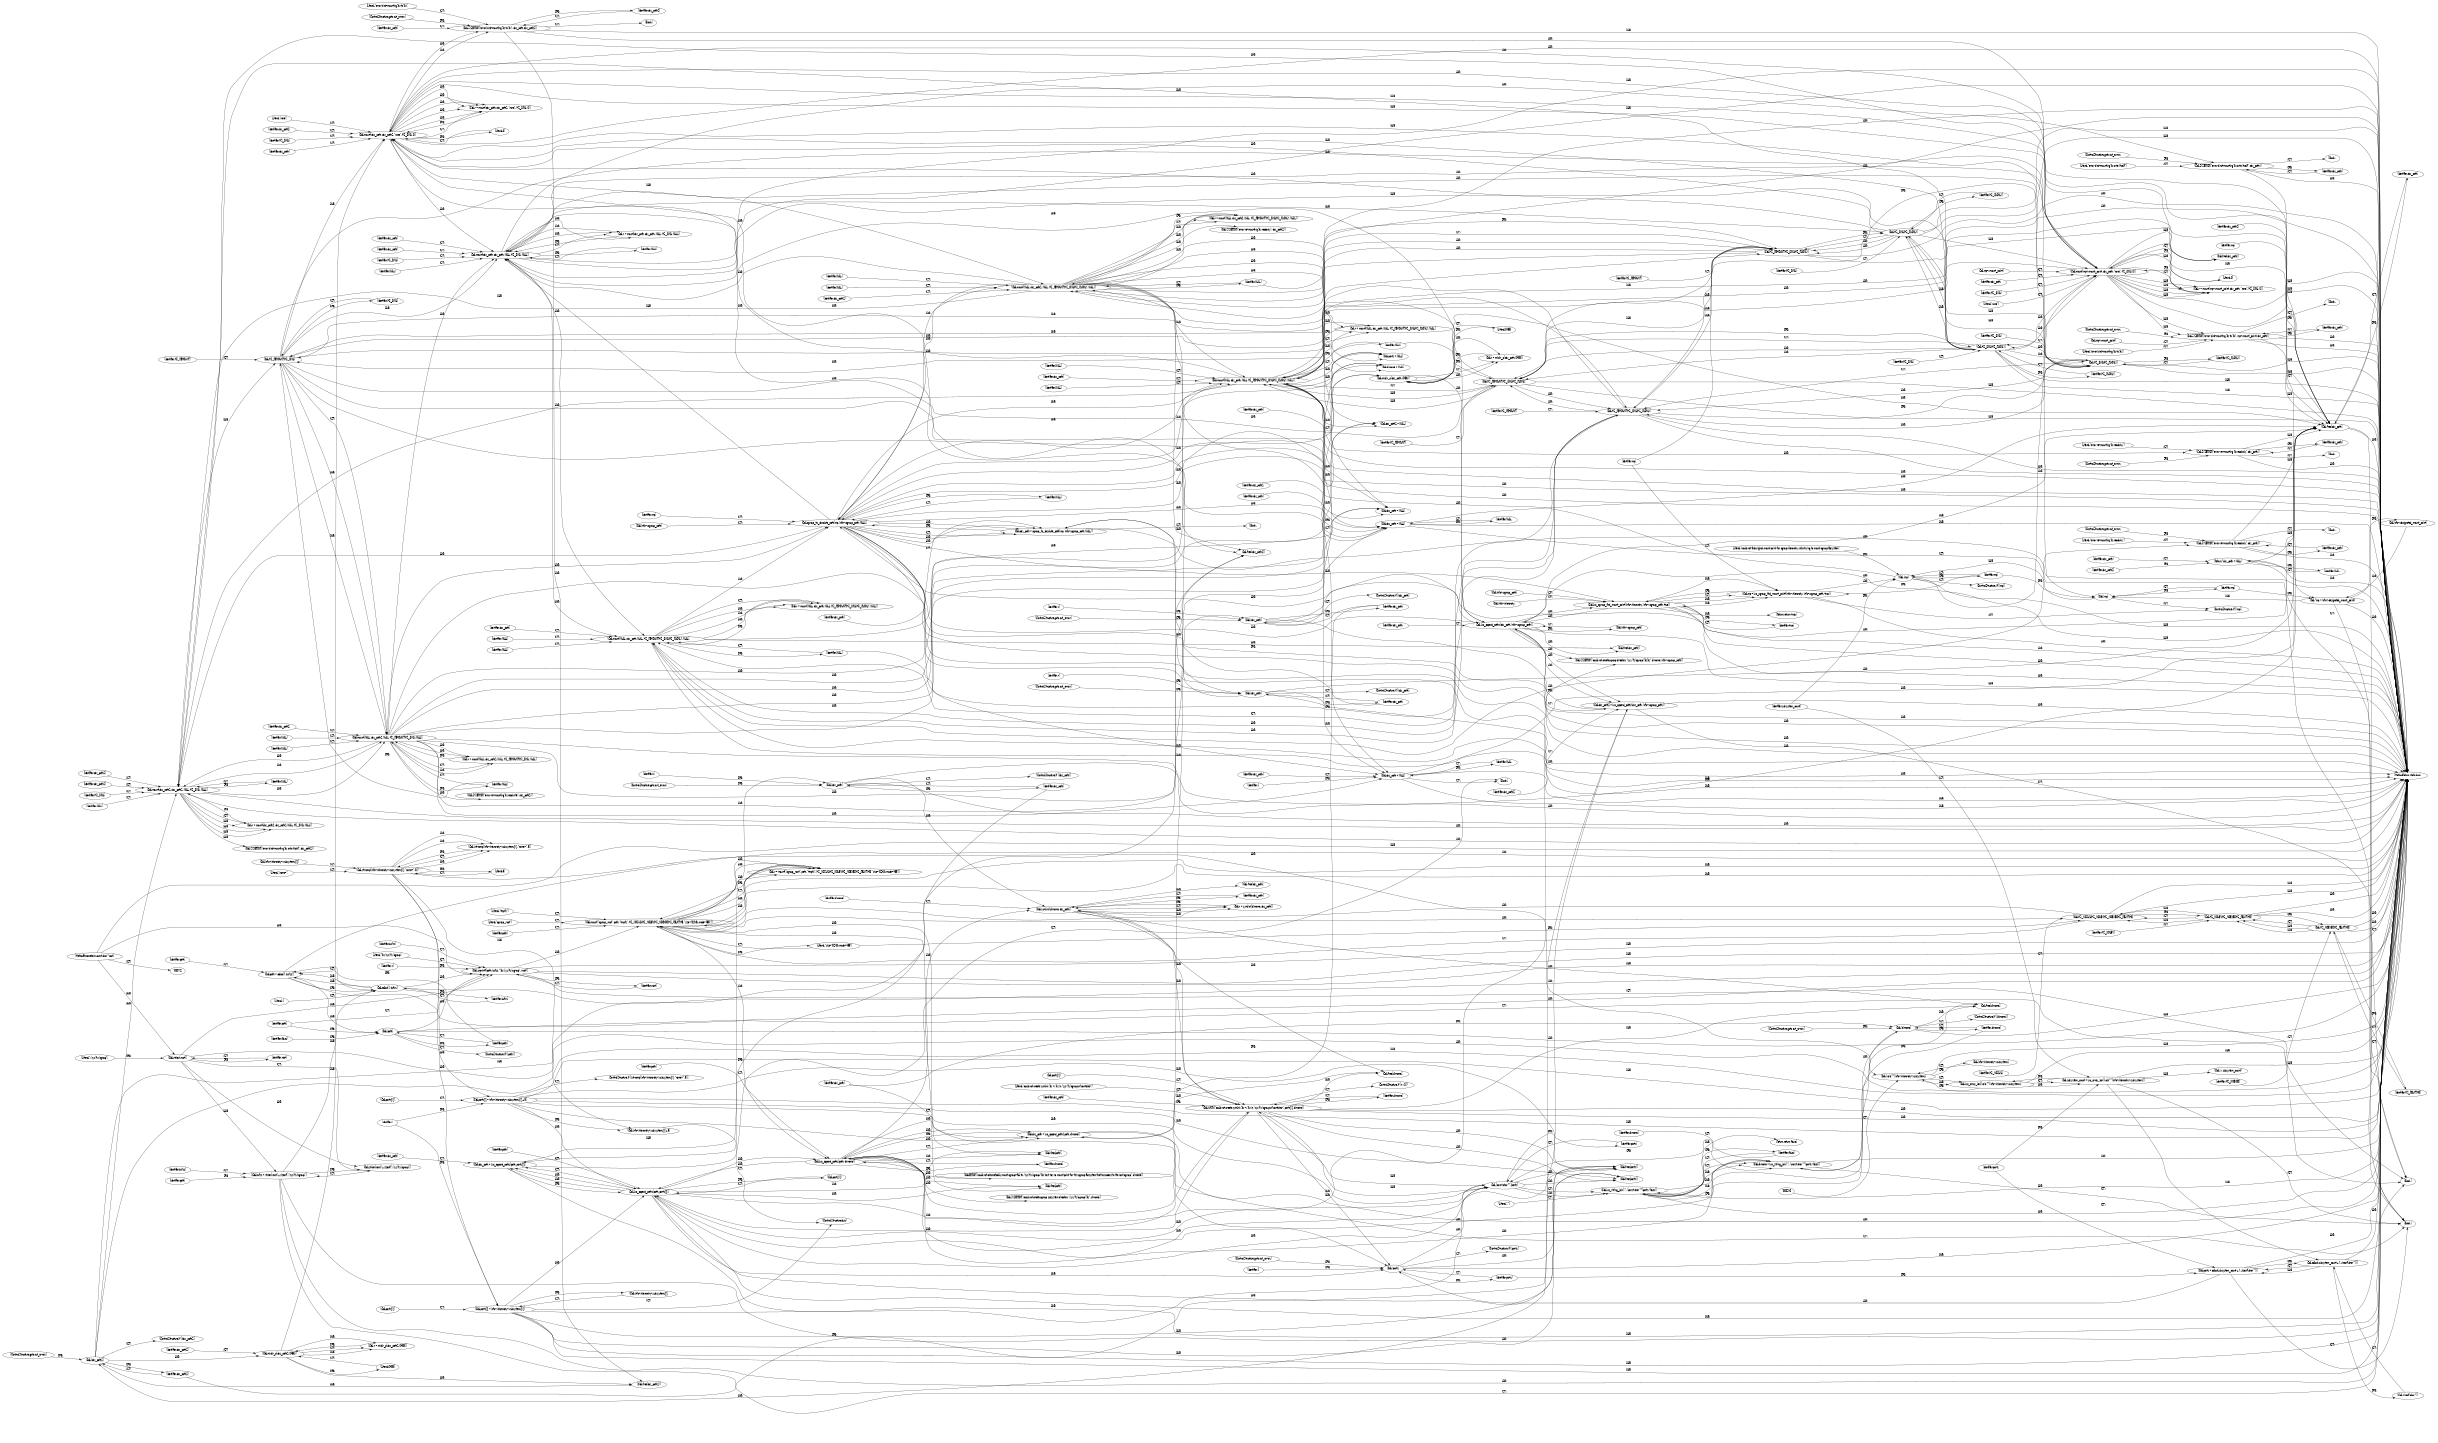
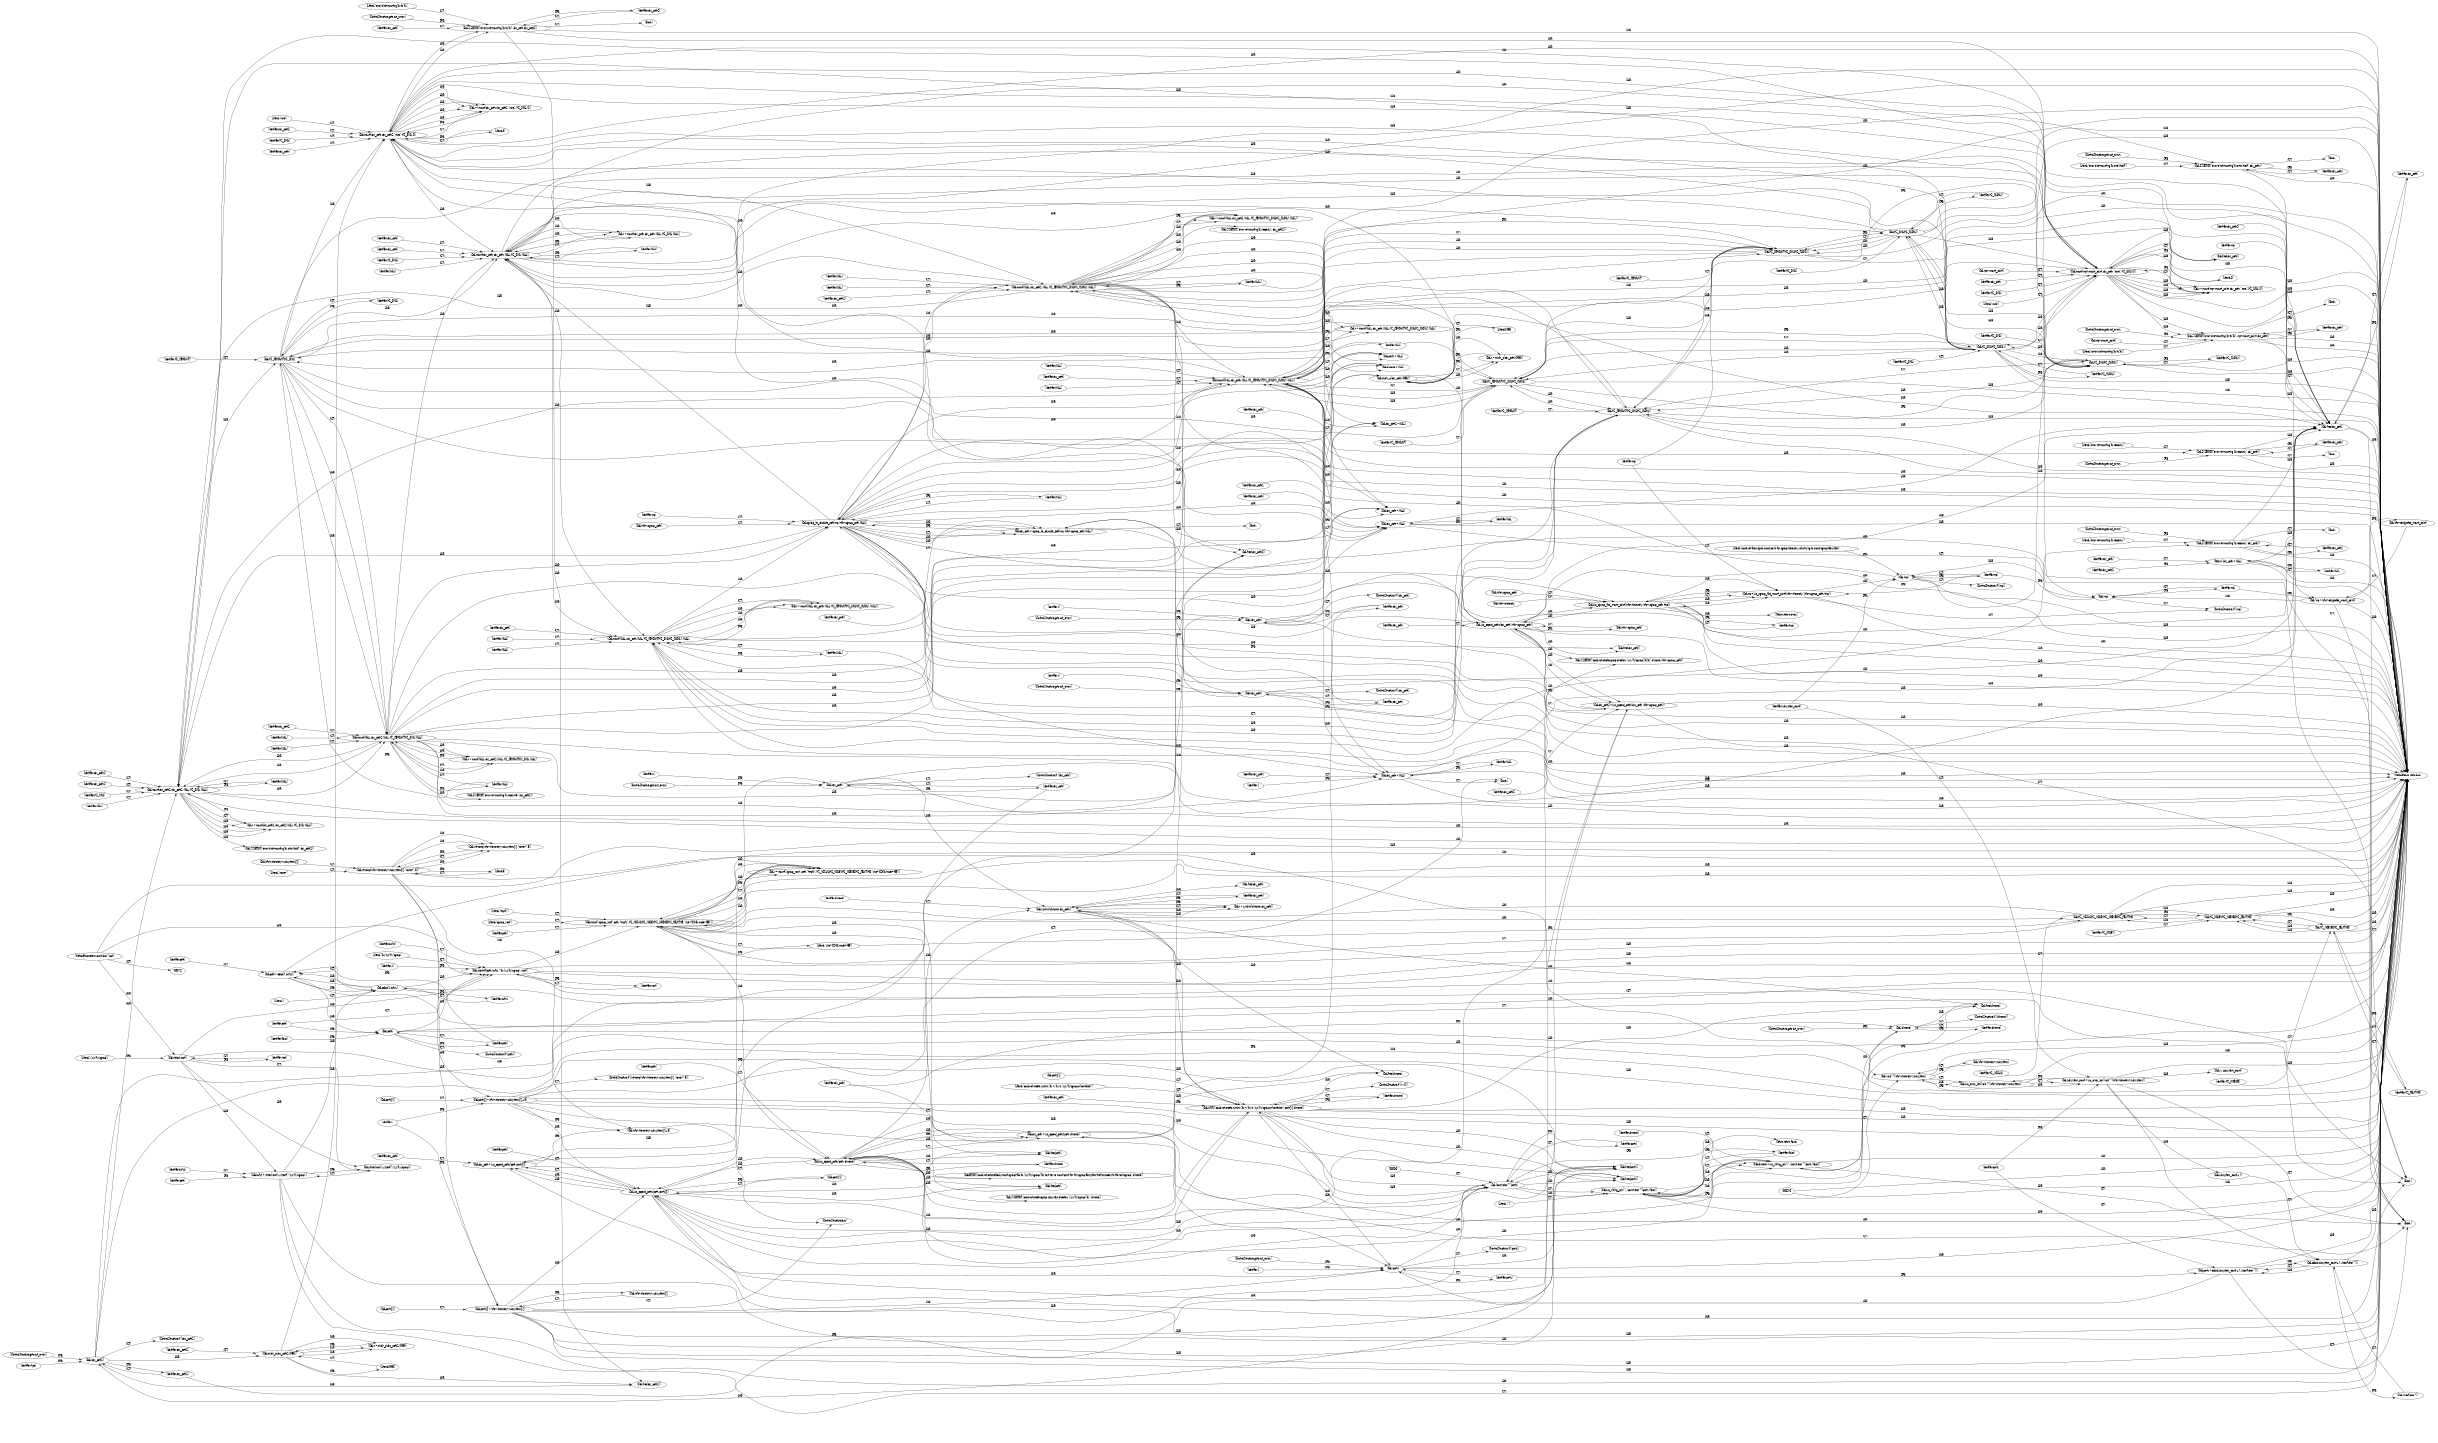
edge "(Call,info->designated_mount_point)" -> "(Call,*mp = info->designated_mount_point)": label "DDG: " -> "AST: "
node "(Return,return true;)": label "(Return,return true;)" -> "(Return,return array;)"
edge "(Call,!dirname)" -> "(MethodReturn,static bool)": now "1000278" -> "(MethodReturn,static bool)"
node "1000348": added
node "(Call,subsystem_count + 1)": added
edge "(Call,abs_path = lxc_append_paths(path, parts[i]))" -> "(Call,lxc_append_paths(path, parts[i]))": now "(Call,abs_path = lxc_append_paths(path, parts[i]))" -> "(Call,info->hierarchy->subsystems[i] + 5)"
edge "(Call,parts[i] = info->hierarchy->subsystems[i])" -> "(Call,!parts)": added, label "DDG:"
node "(Identifier,type)": added
